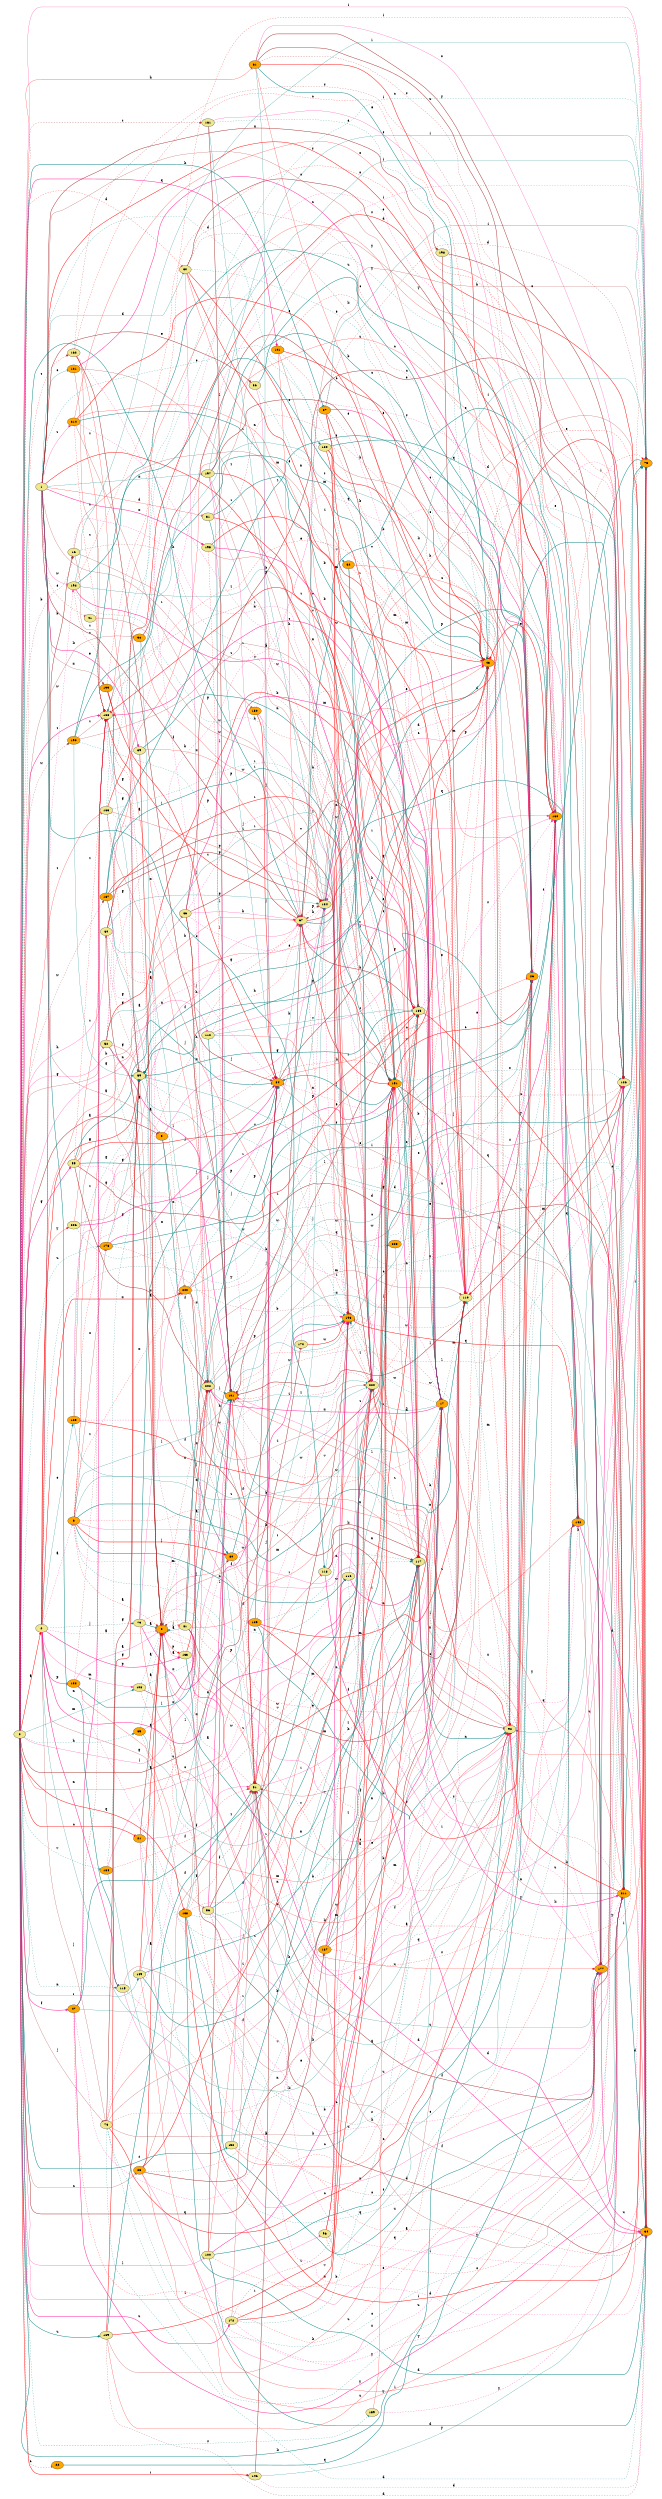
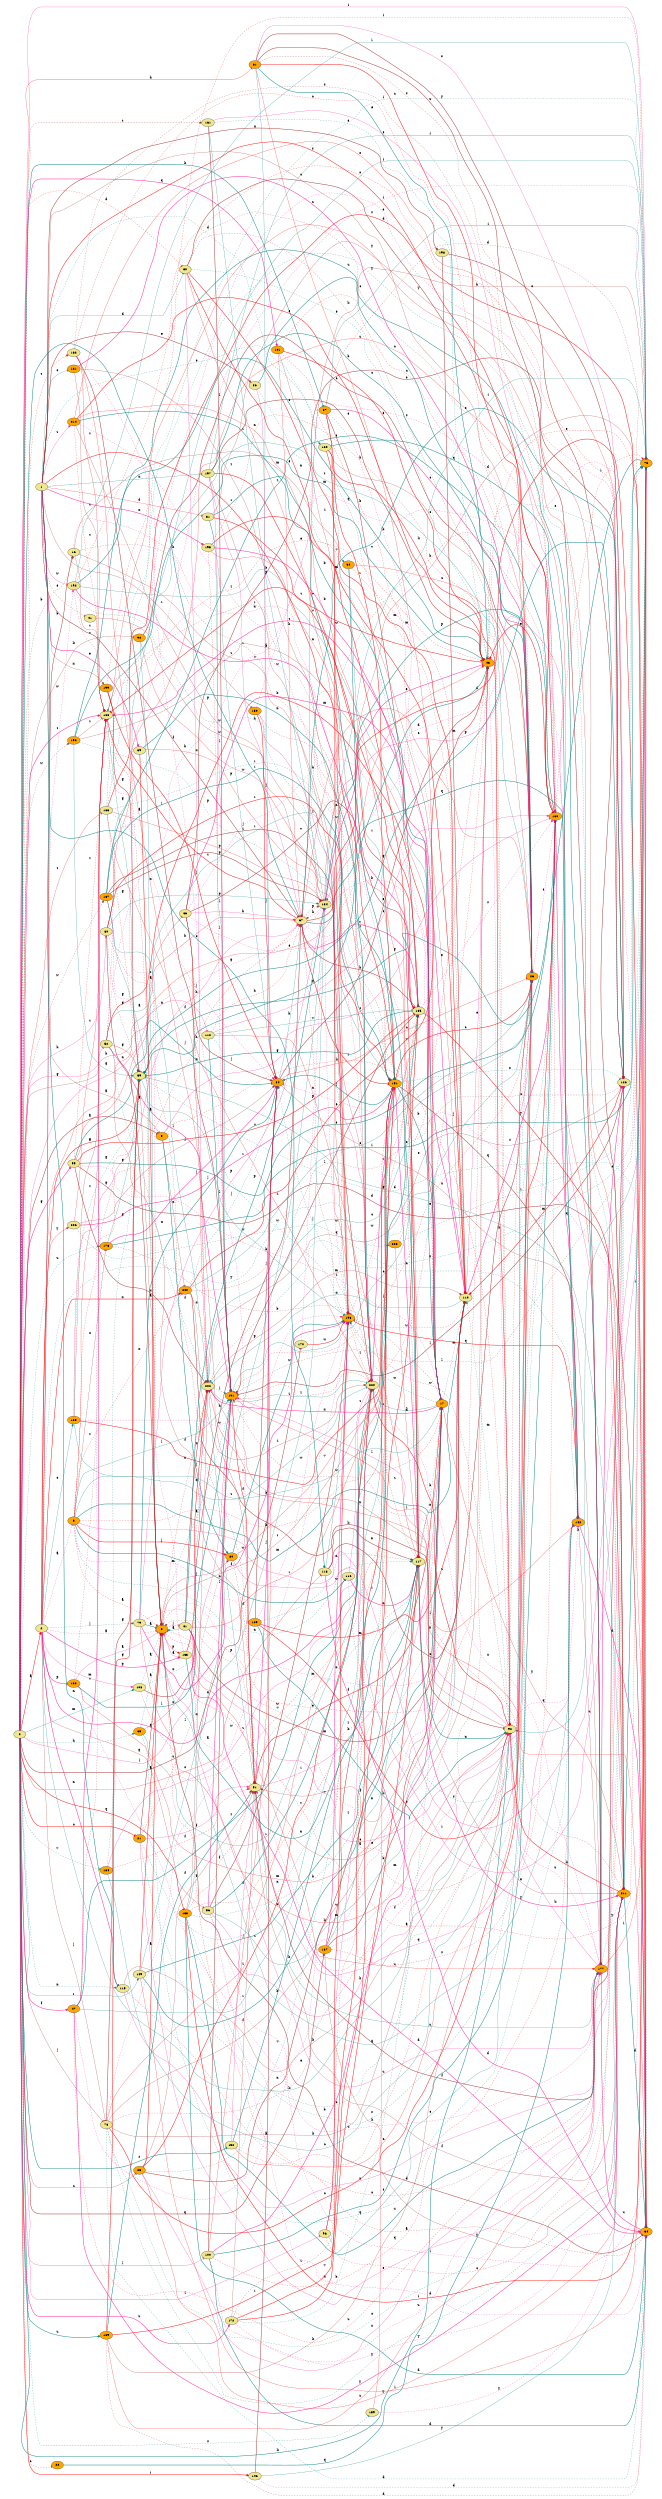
node "169": fillcolor khaki -> orange
